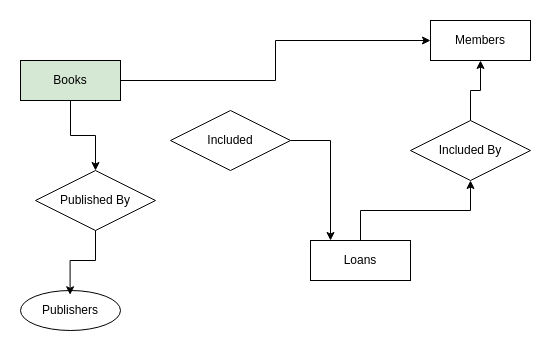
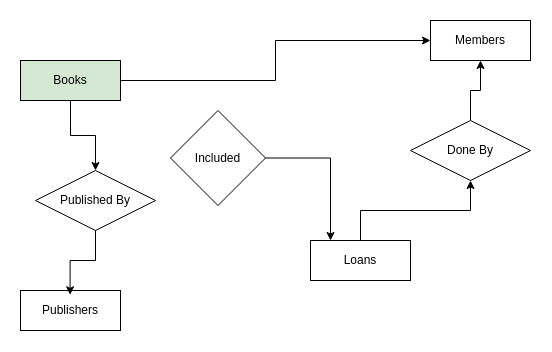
node "Included": size 120x60 -> 95x95
node "Included By": label "Included By" -> "Done By"
node "Publishers": shape ellipse -> rectangle
